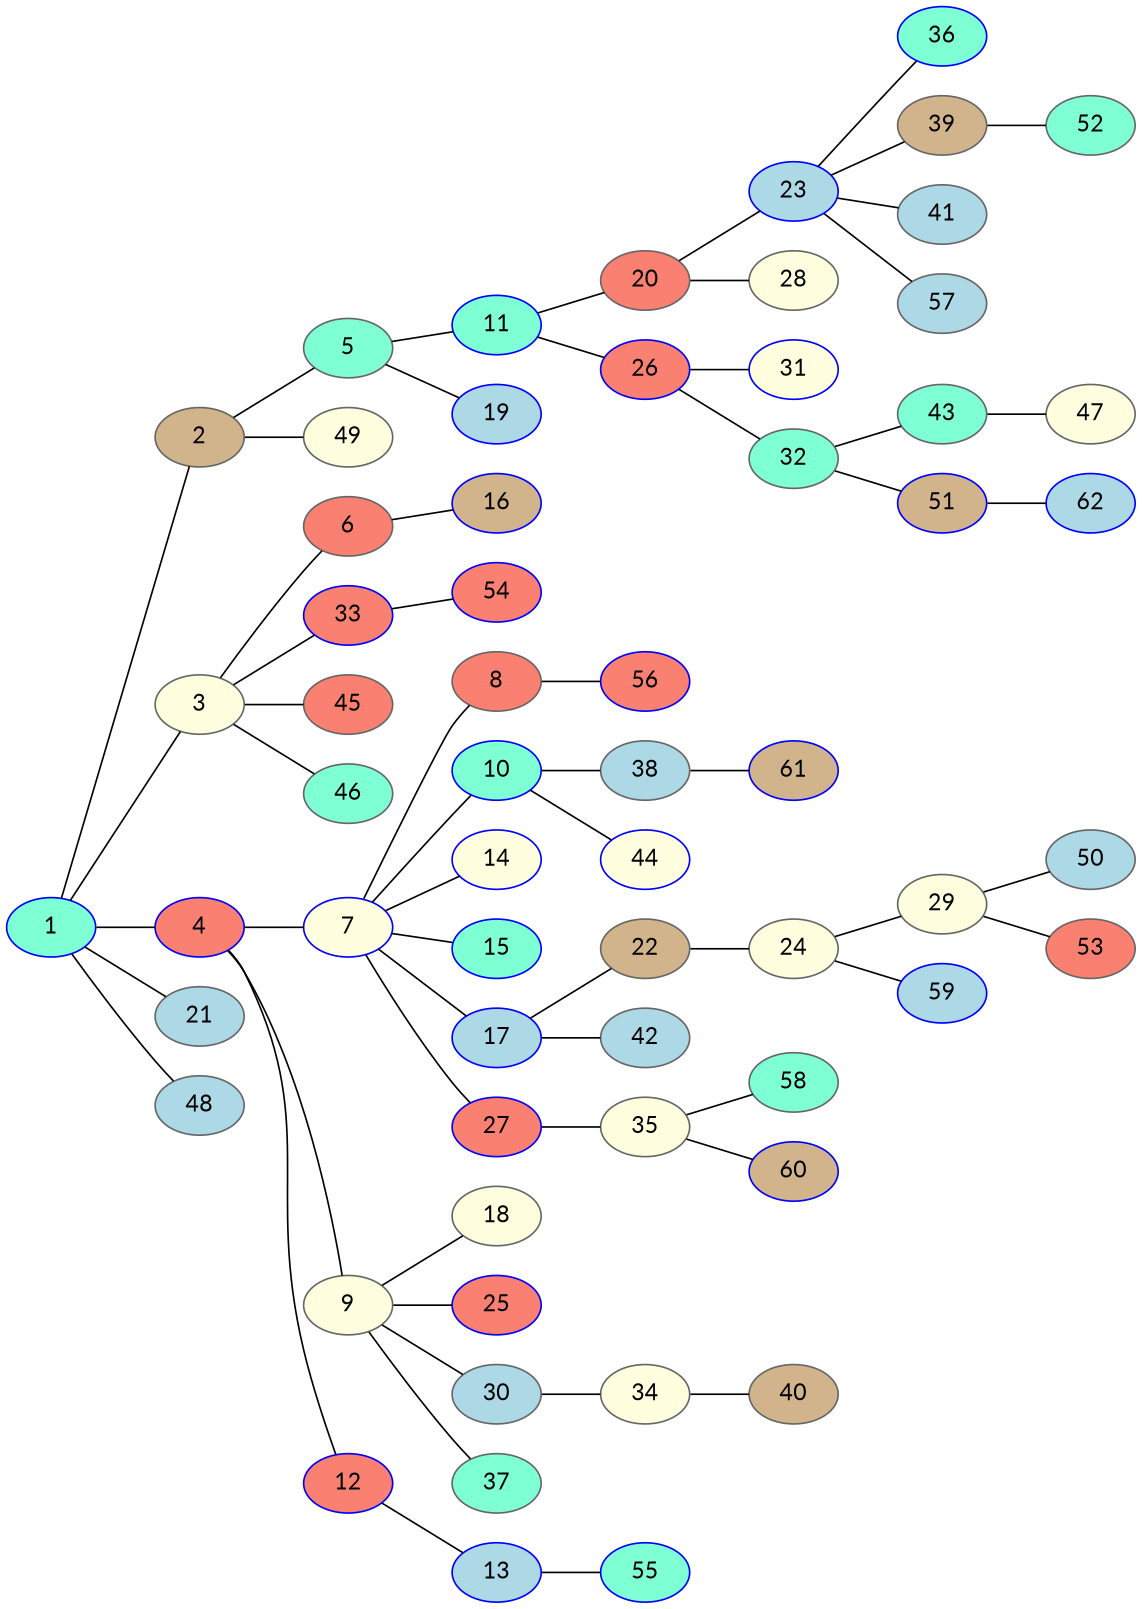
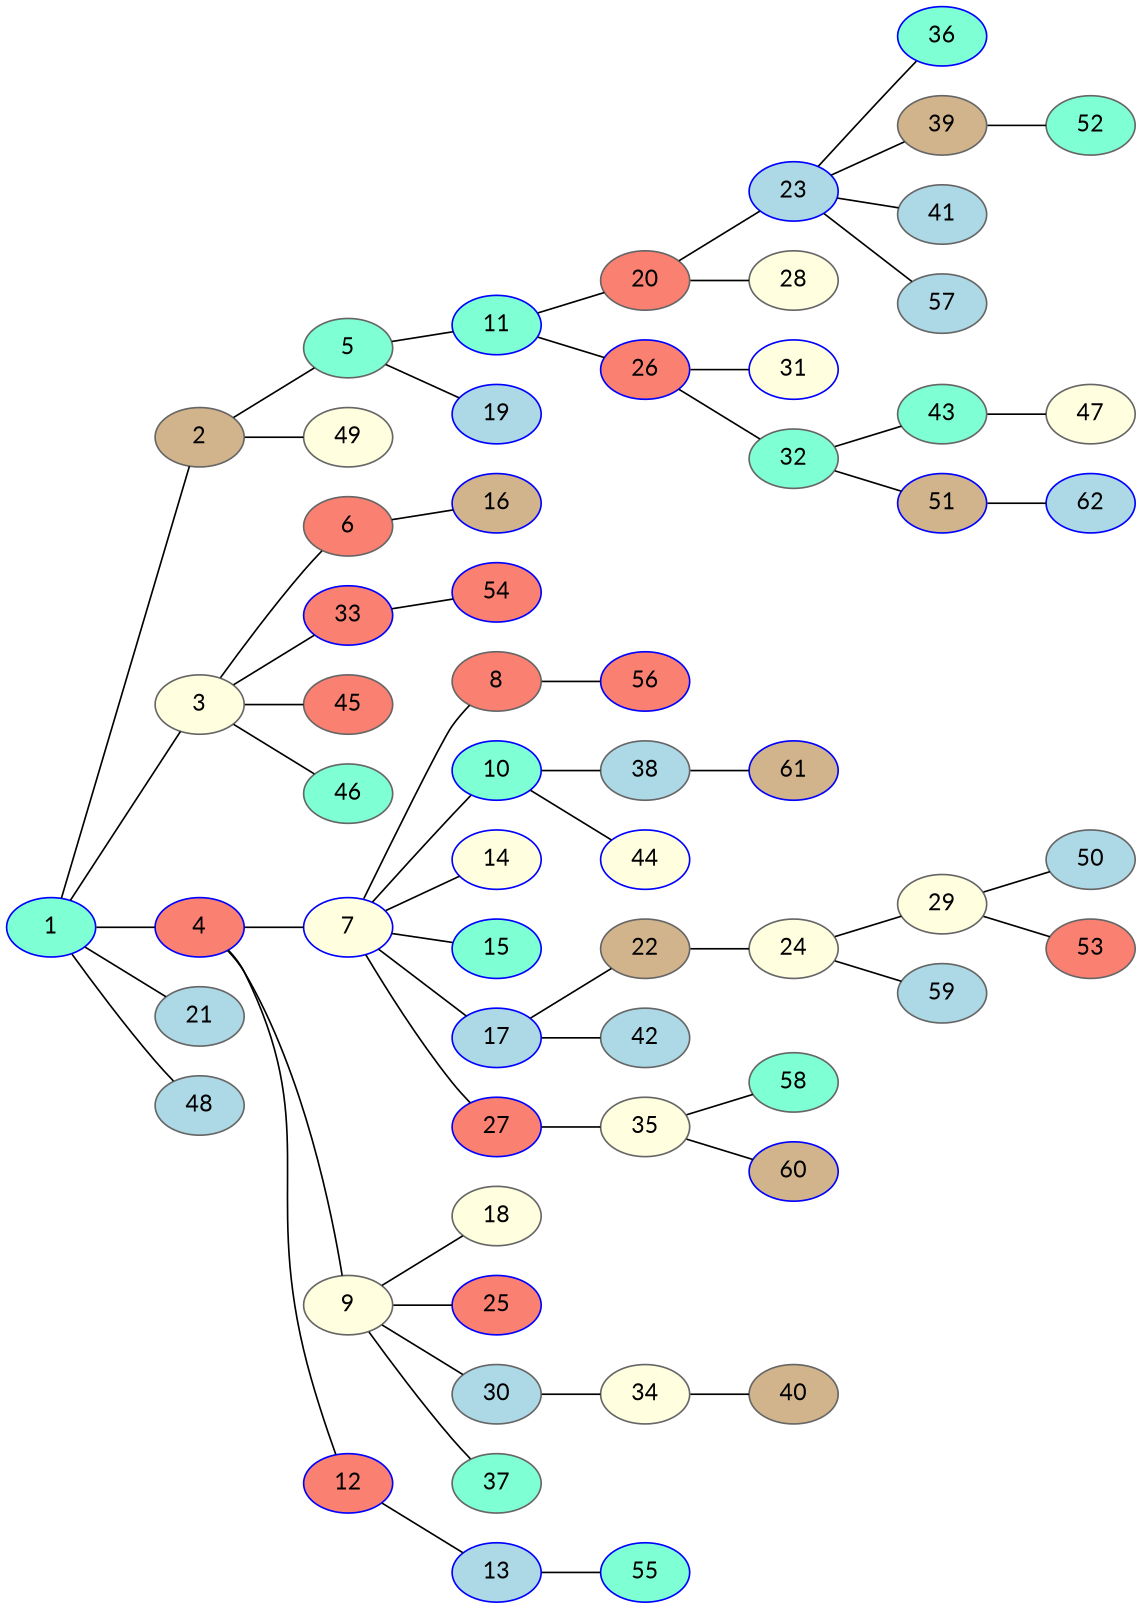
node "59": color blue -> gray40
